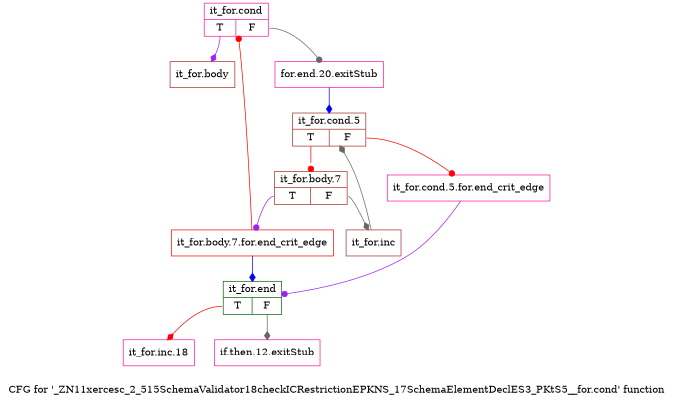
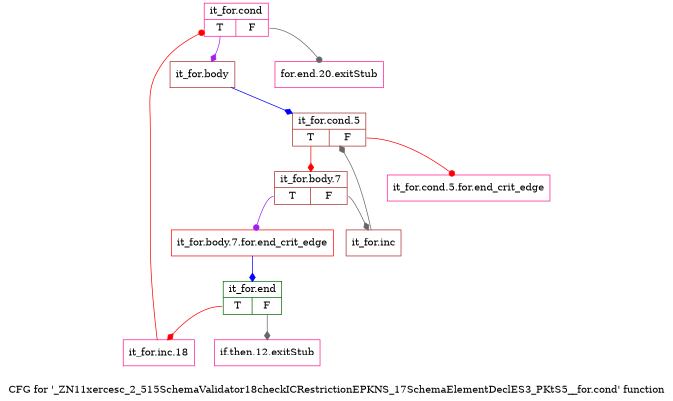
edge "for.end.20.exitStub" -> "it_for.cond.5": now "it_for.body" -> "it_for.cond.5"
edge "it_for.body.7.for.end_crit_edge" -> "it_for.cond": now "it_for.inc.18" -> "it_for.cond"
edge "it_for.cond.5" -> "it_for.body.7": arrowhead dot -> diamond
edge "it_for.cond.5.for.end_crit_edge" -> "it_for.end": removed
